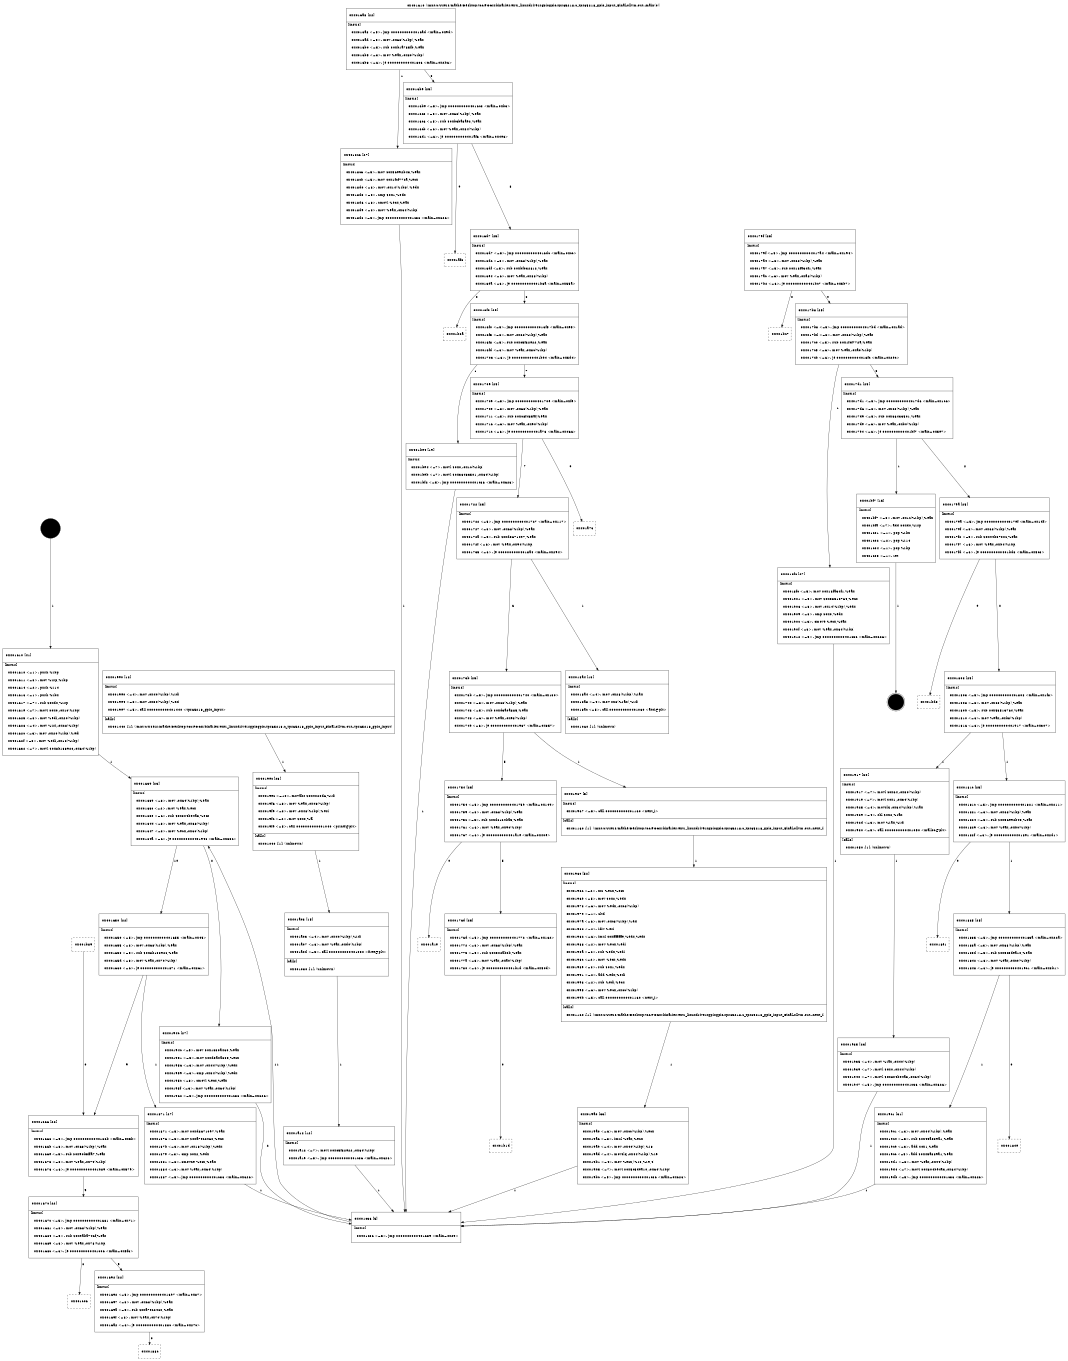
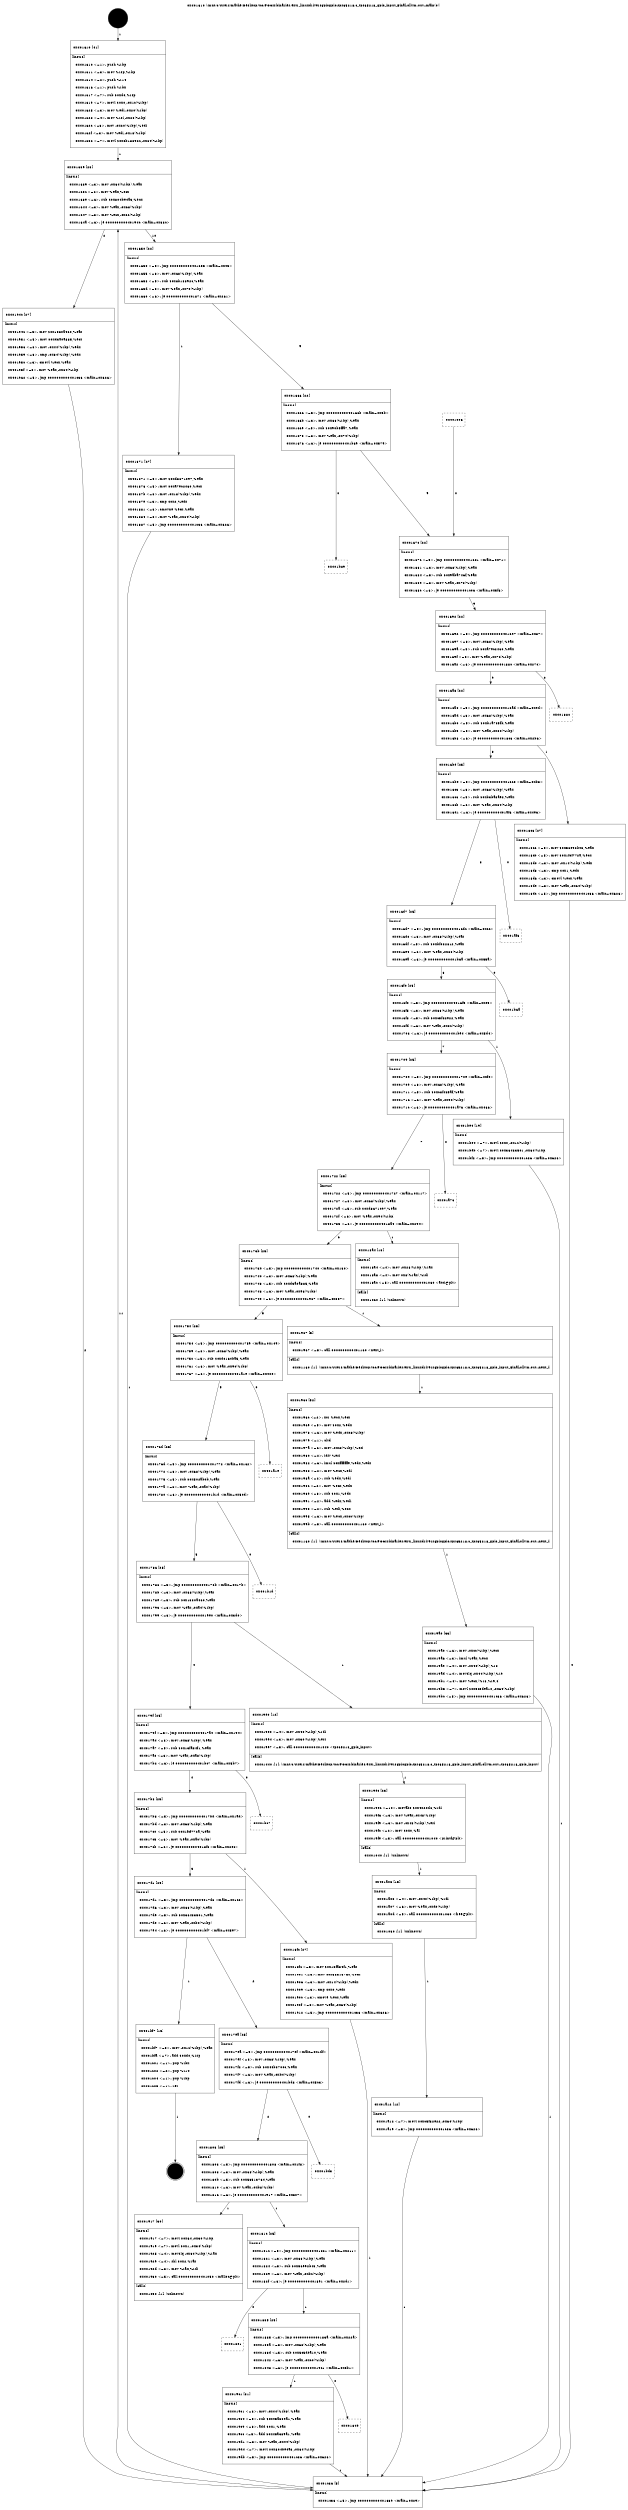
edge "0x4018c6 [27]" -> "0x401c36 [5]": label " 1" -> " 4"
edge "0x401692 [22]" -> "0x4016a8 [22]": added, label "9"
edge "0x401b89" -> "0x401666 [22]": reversed
node "0x401935 [23]": removed
edge "0x40167c [22]" -> "0x401c06": reversed
node "0x401786 [25]": added
